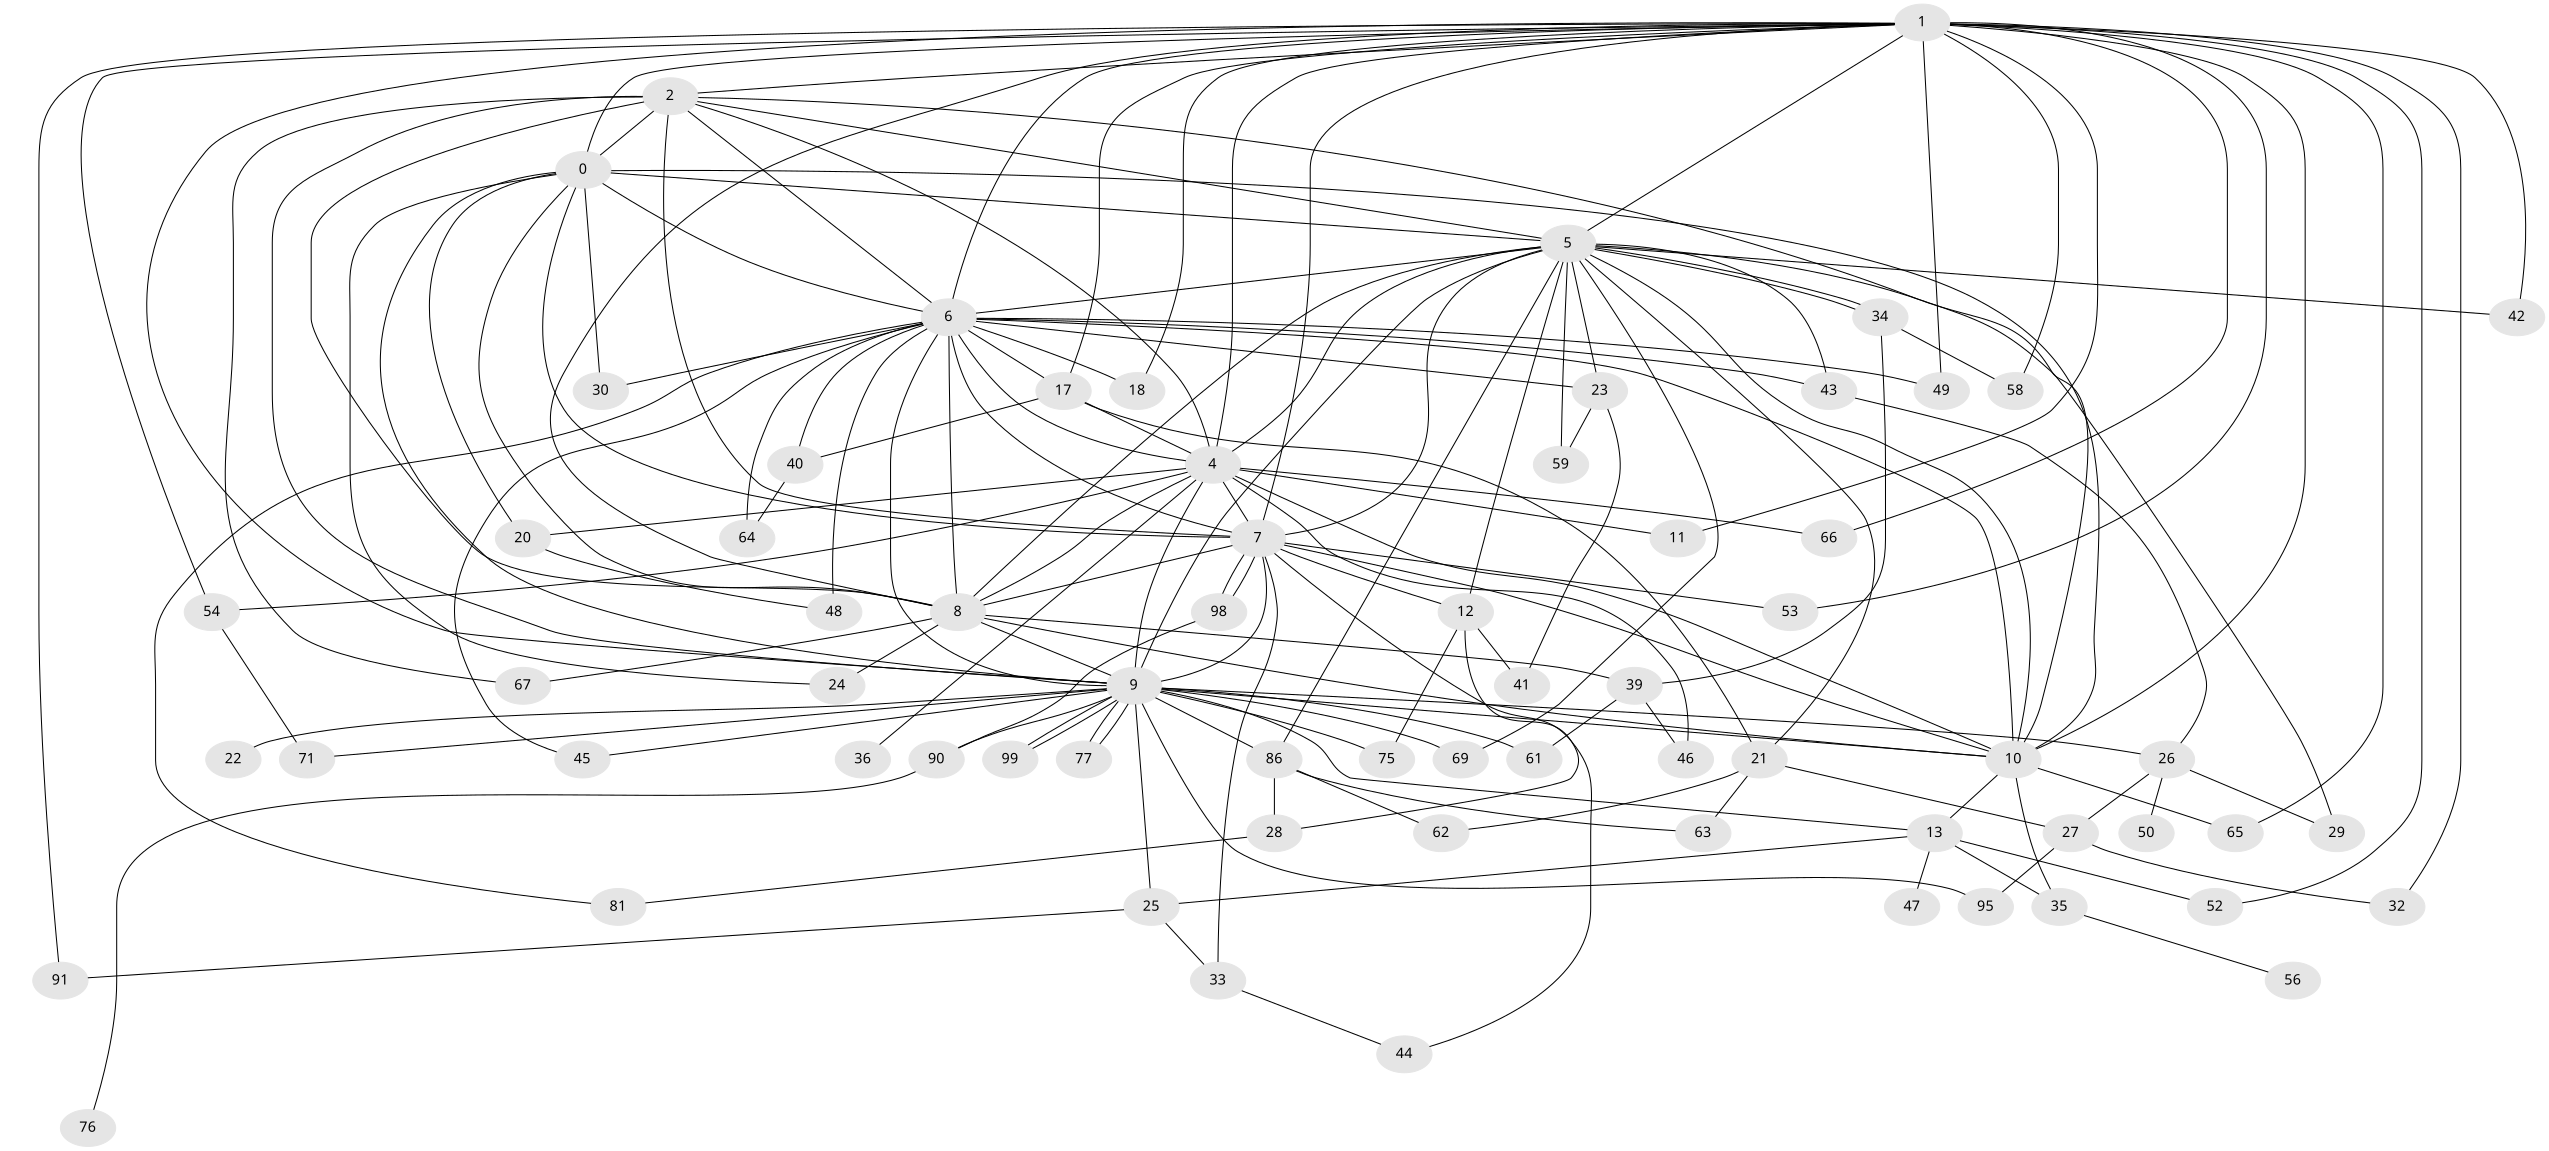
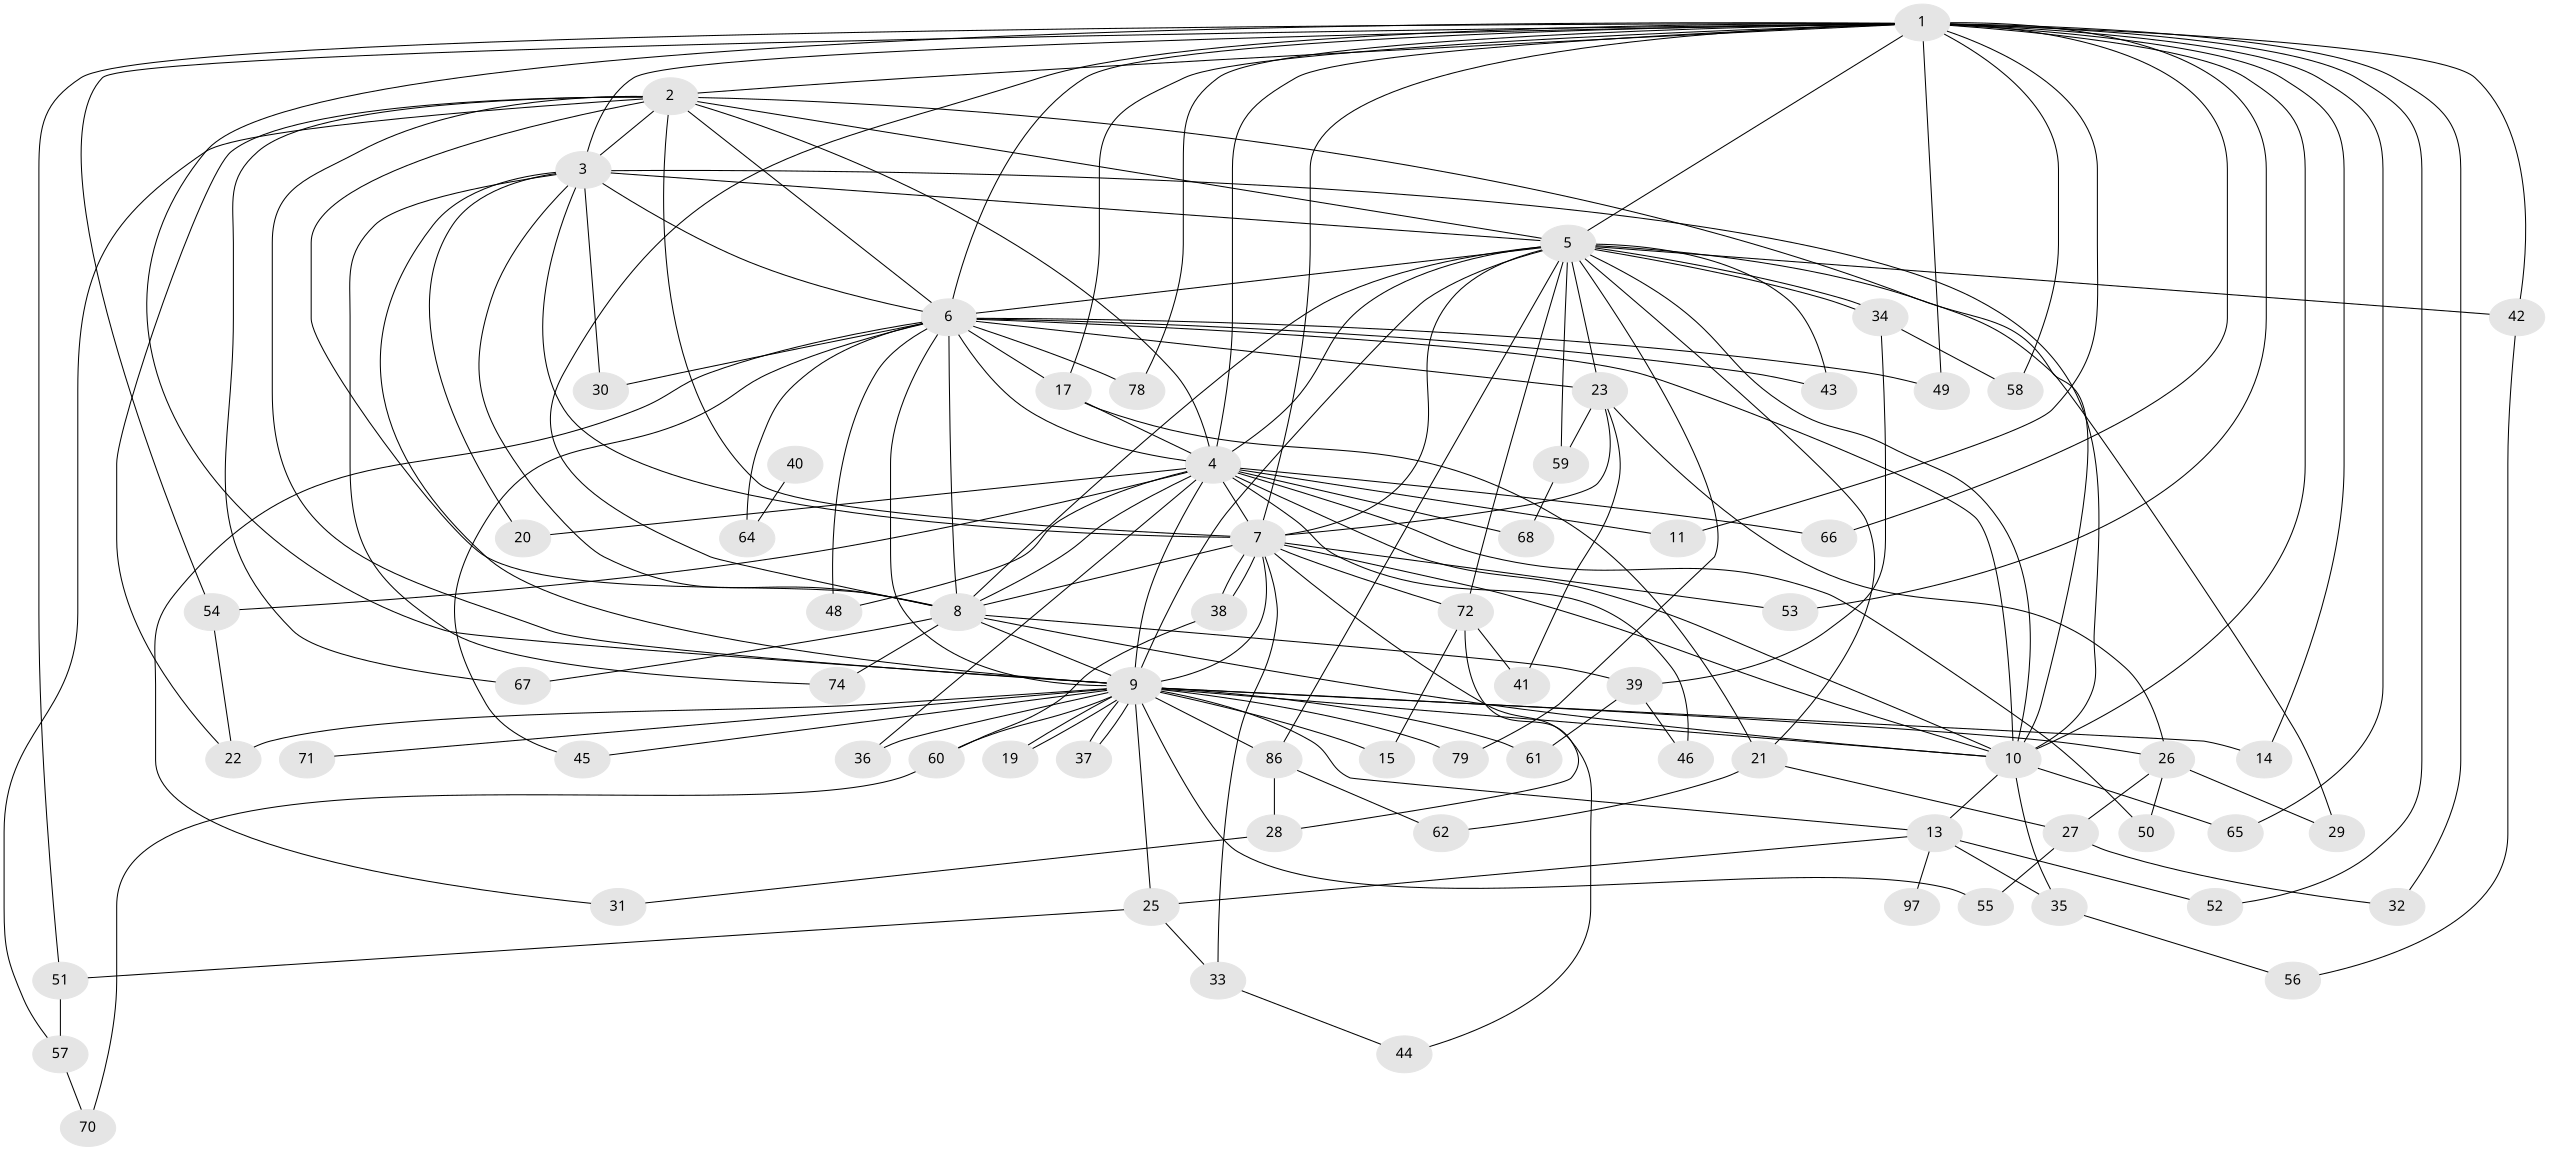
node "0": label "0" -> "3"
edge "2" -- "22": added
edge "6" -- "40": removed
node "18": label "18" -> "78"
edge "17" -- "40": removed
edge "6" -- "7": now "23" -- "7"
edge "43" -- "26": now "23" -- "26"
node "68": added
edge "4" -- "50": added
edge "20" -- "48": now "4" -- "48"
node "98": label "98" -> "38"
node "12": label "12" -> "72"
edge "54" -- "71": now "54" -- "22"
node "24": label "24" -> "74"
edge "42" -- "56": added
edge "9" -- "36": added
node "90": label "90" -> "60"
node "99": label "99" -> "19"
node "77": label "77" -> "37"
node "75": label "75" -> "15"
node "69": label "69" -> "79"
node "14": added
node "63": removed
node "81": label "81" -> "31"
node "47": label "47" -> "97"
node "95": label "95" -> "55"
node "91": label "91" -> "51"
node "57": added
node "76": label "76" -> "70"
